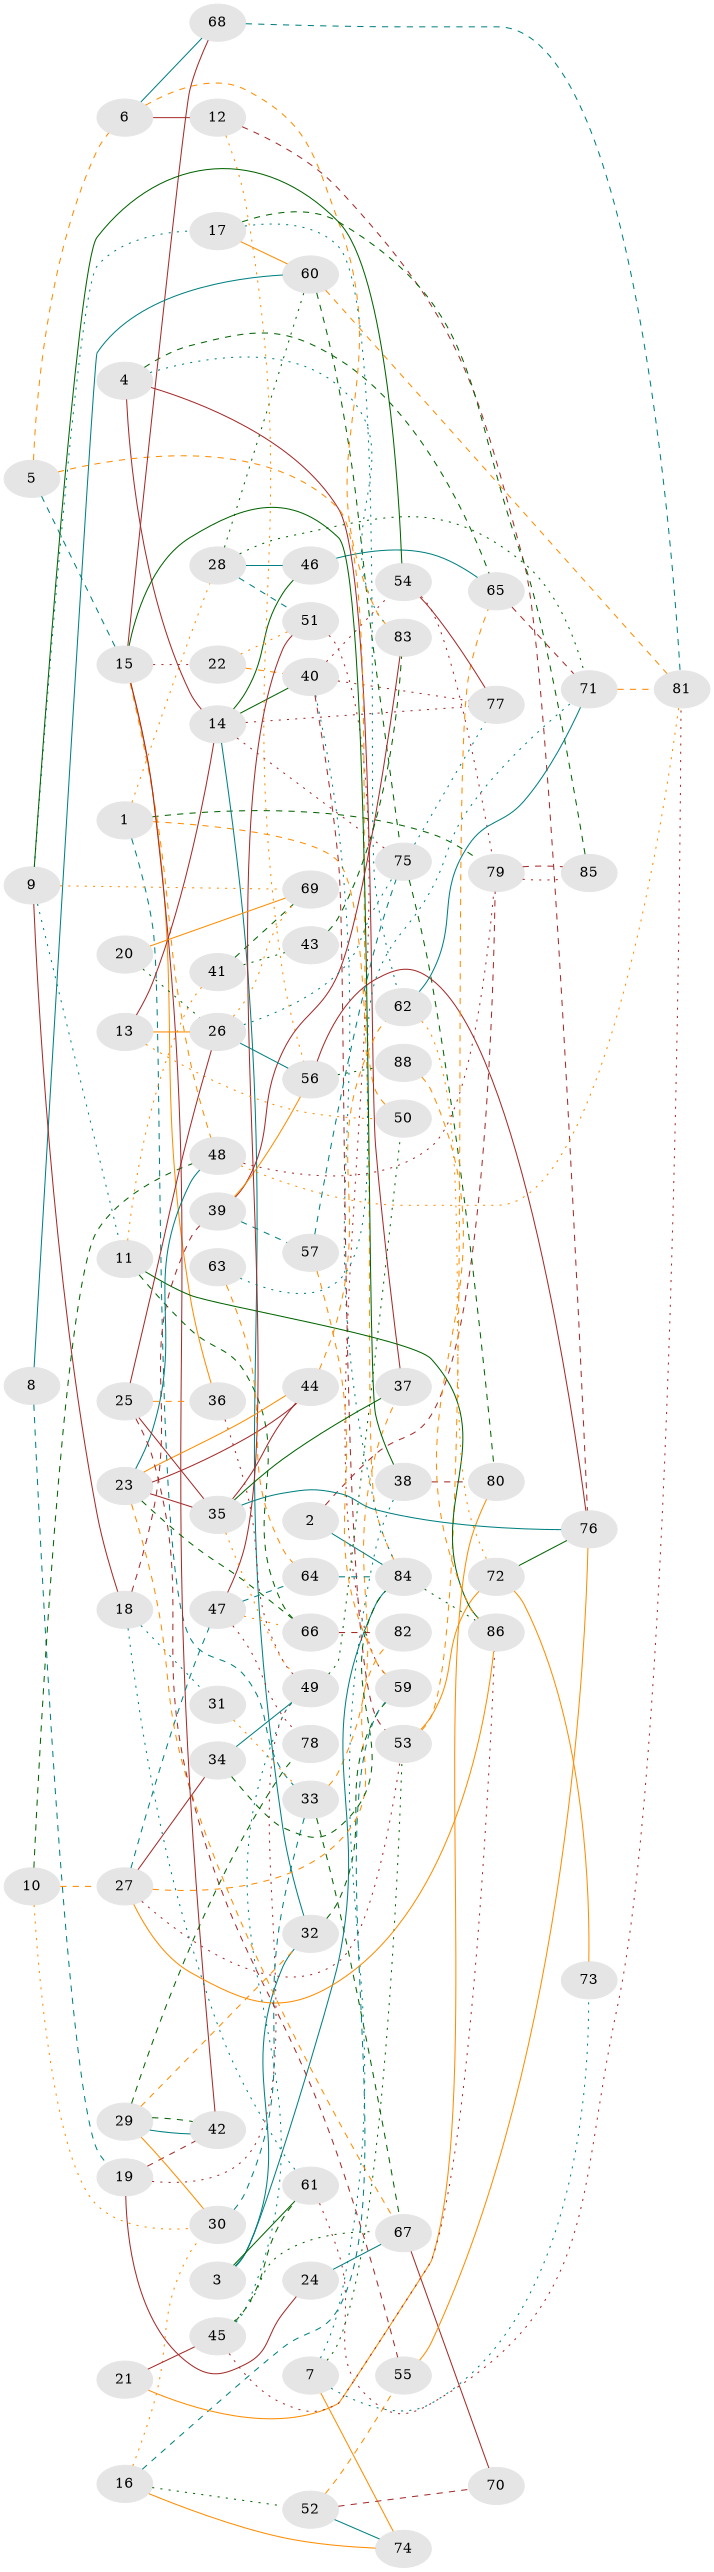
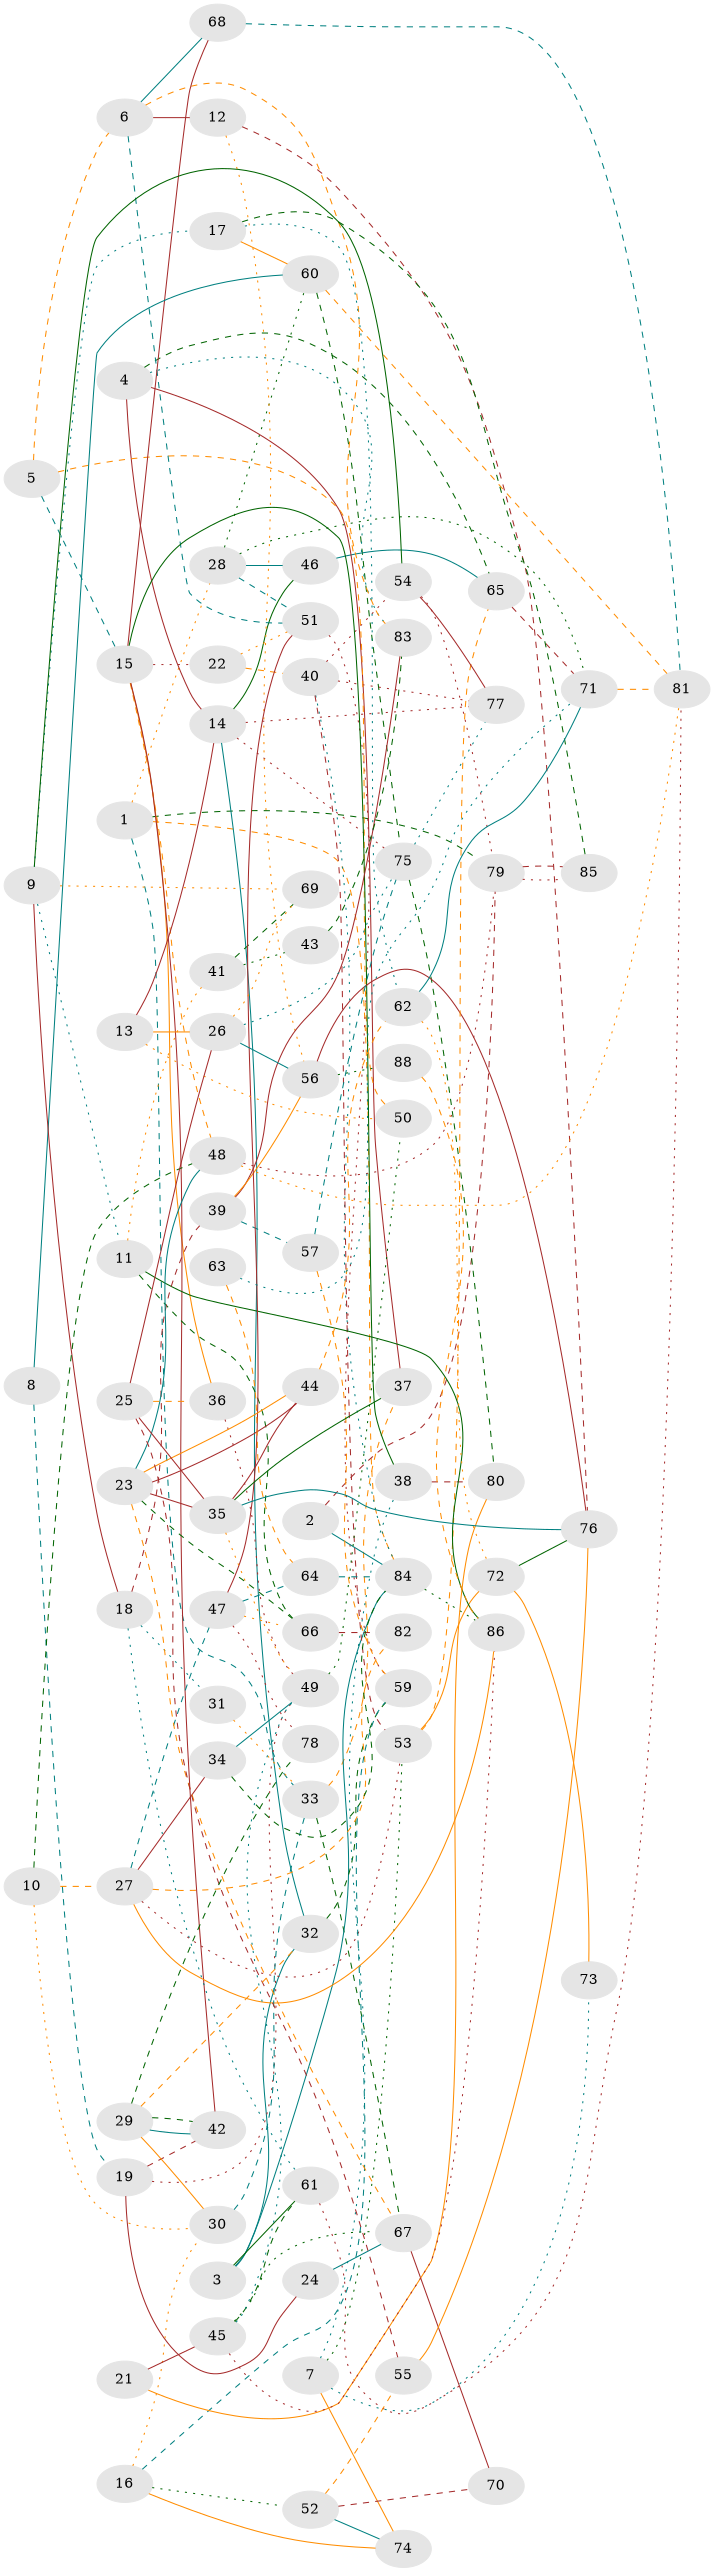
edge "6" -- "51": added
edge "40" -- "14": removed
node "20": removed
